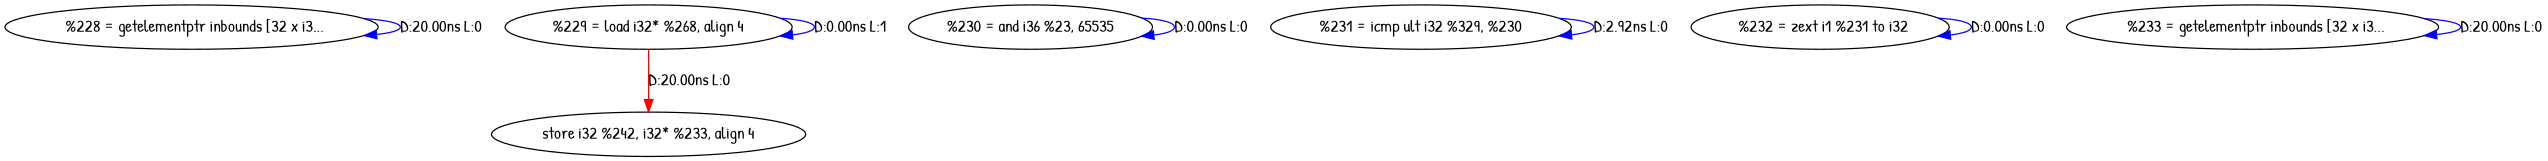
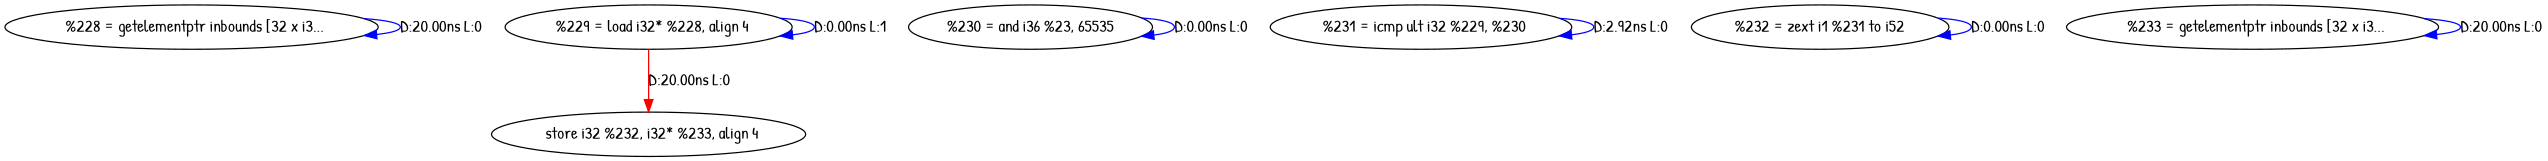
node "%229 = load i32* %268, align 4": label "%229 = load i32* %268, align 4" -> "%229 = load i32* %228, align 4"
node "%231 = icmp ult i32 %329, %230": label "%231 = icmp ult i32 %329, %230" -> "%231 = icmp ult i32 %229, %230"
node "%232 = zext i1 %231 to i32": label "%232 = zext i1 %231 to i32" -> "%232 = zext i1 %231 to i52"
node "store i32 %242, i32* %233, align 4": label "store i32 %242, i32* %233, align 4" -> "store i32 %232, i32* %233, align 4"
